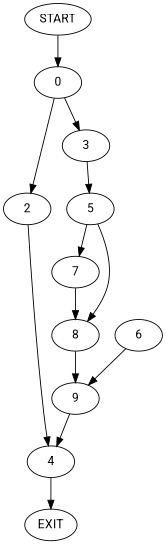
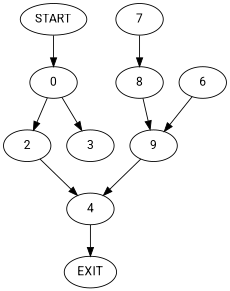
node "5": removed
